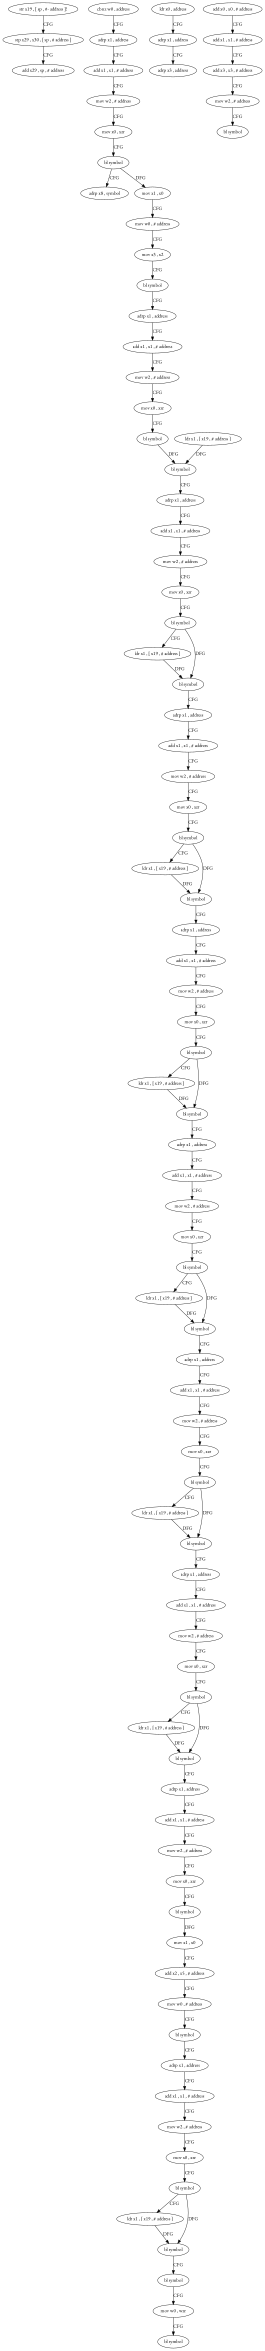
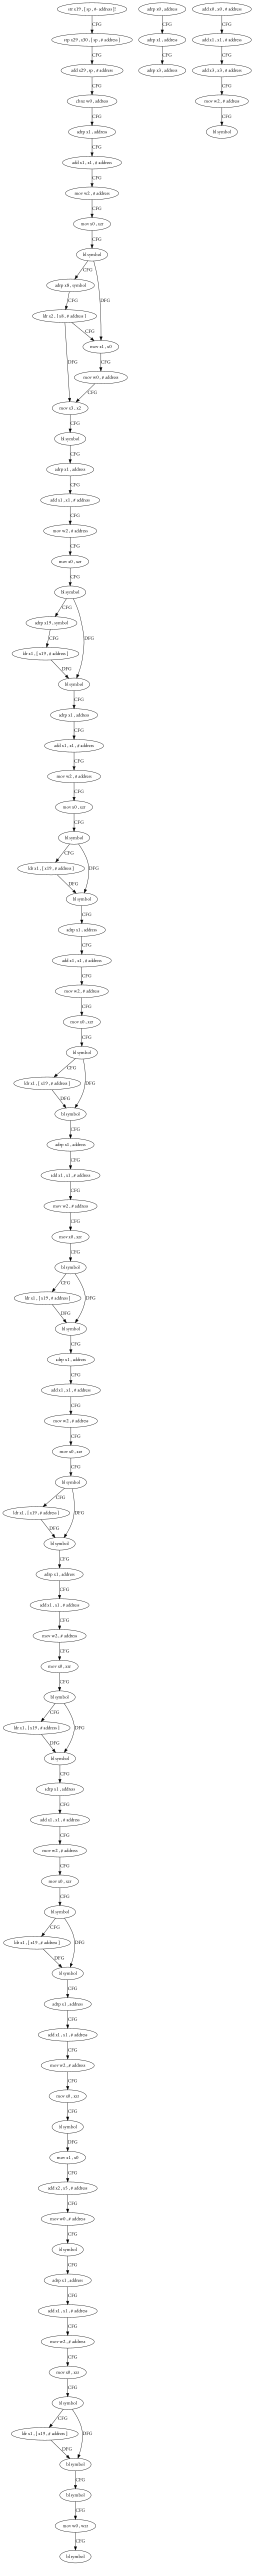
node "ldr x0 , address": label "ldr x0 , address" -> "adrp x0 , address"
edge "add x29 , sp , # address" -> "cbnz w0 , address": added, label "CFG"
node "ldr x2 , [ x8 , # address ]": added
node "adrp x19 , symbol": added
